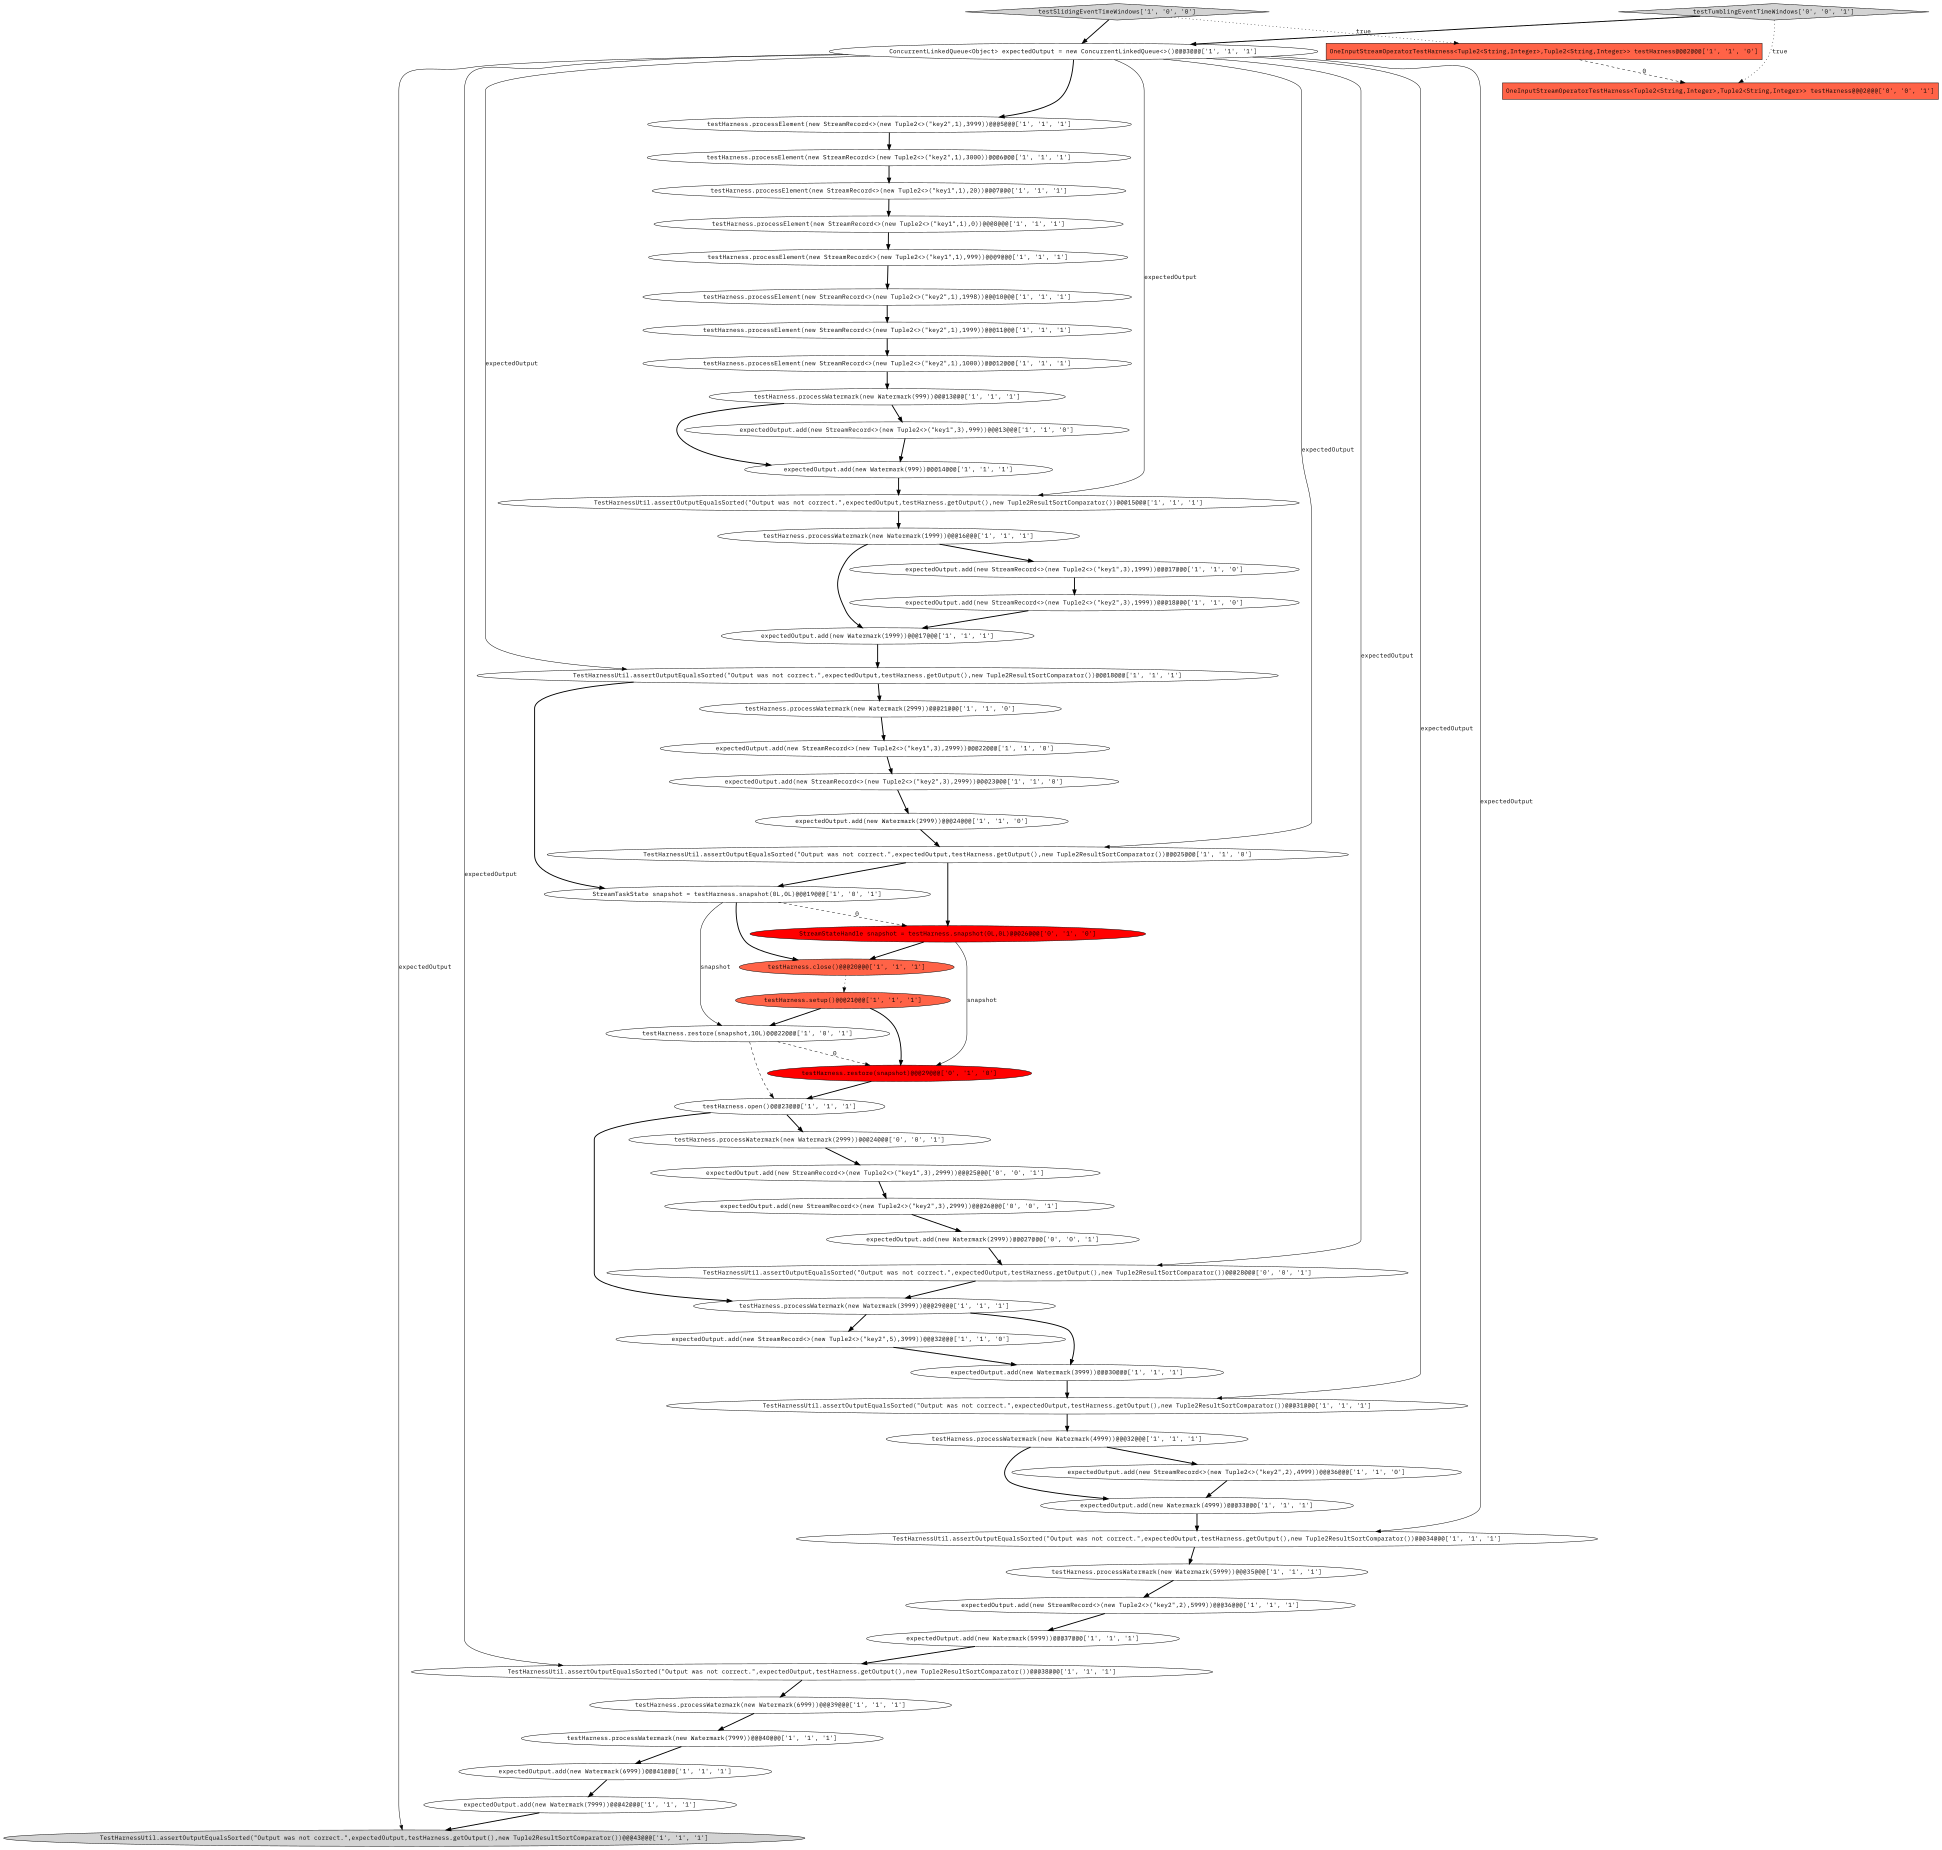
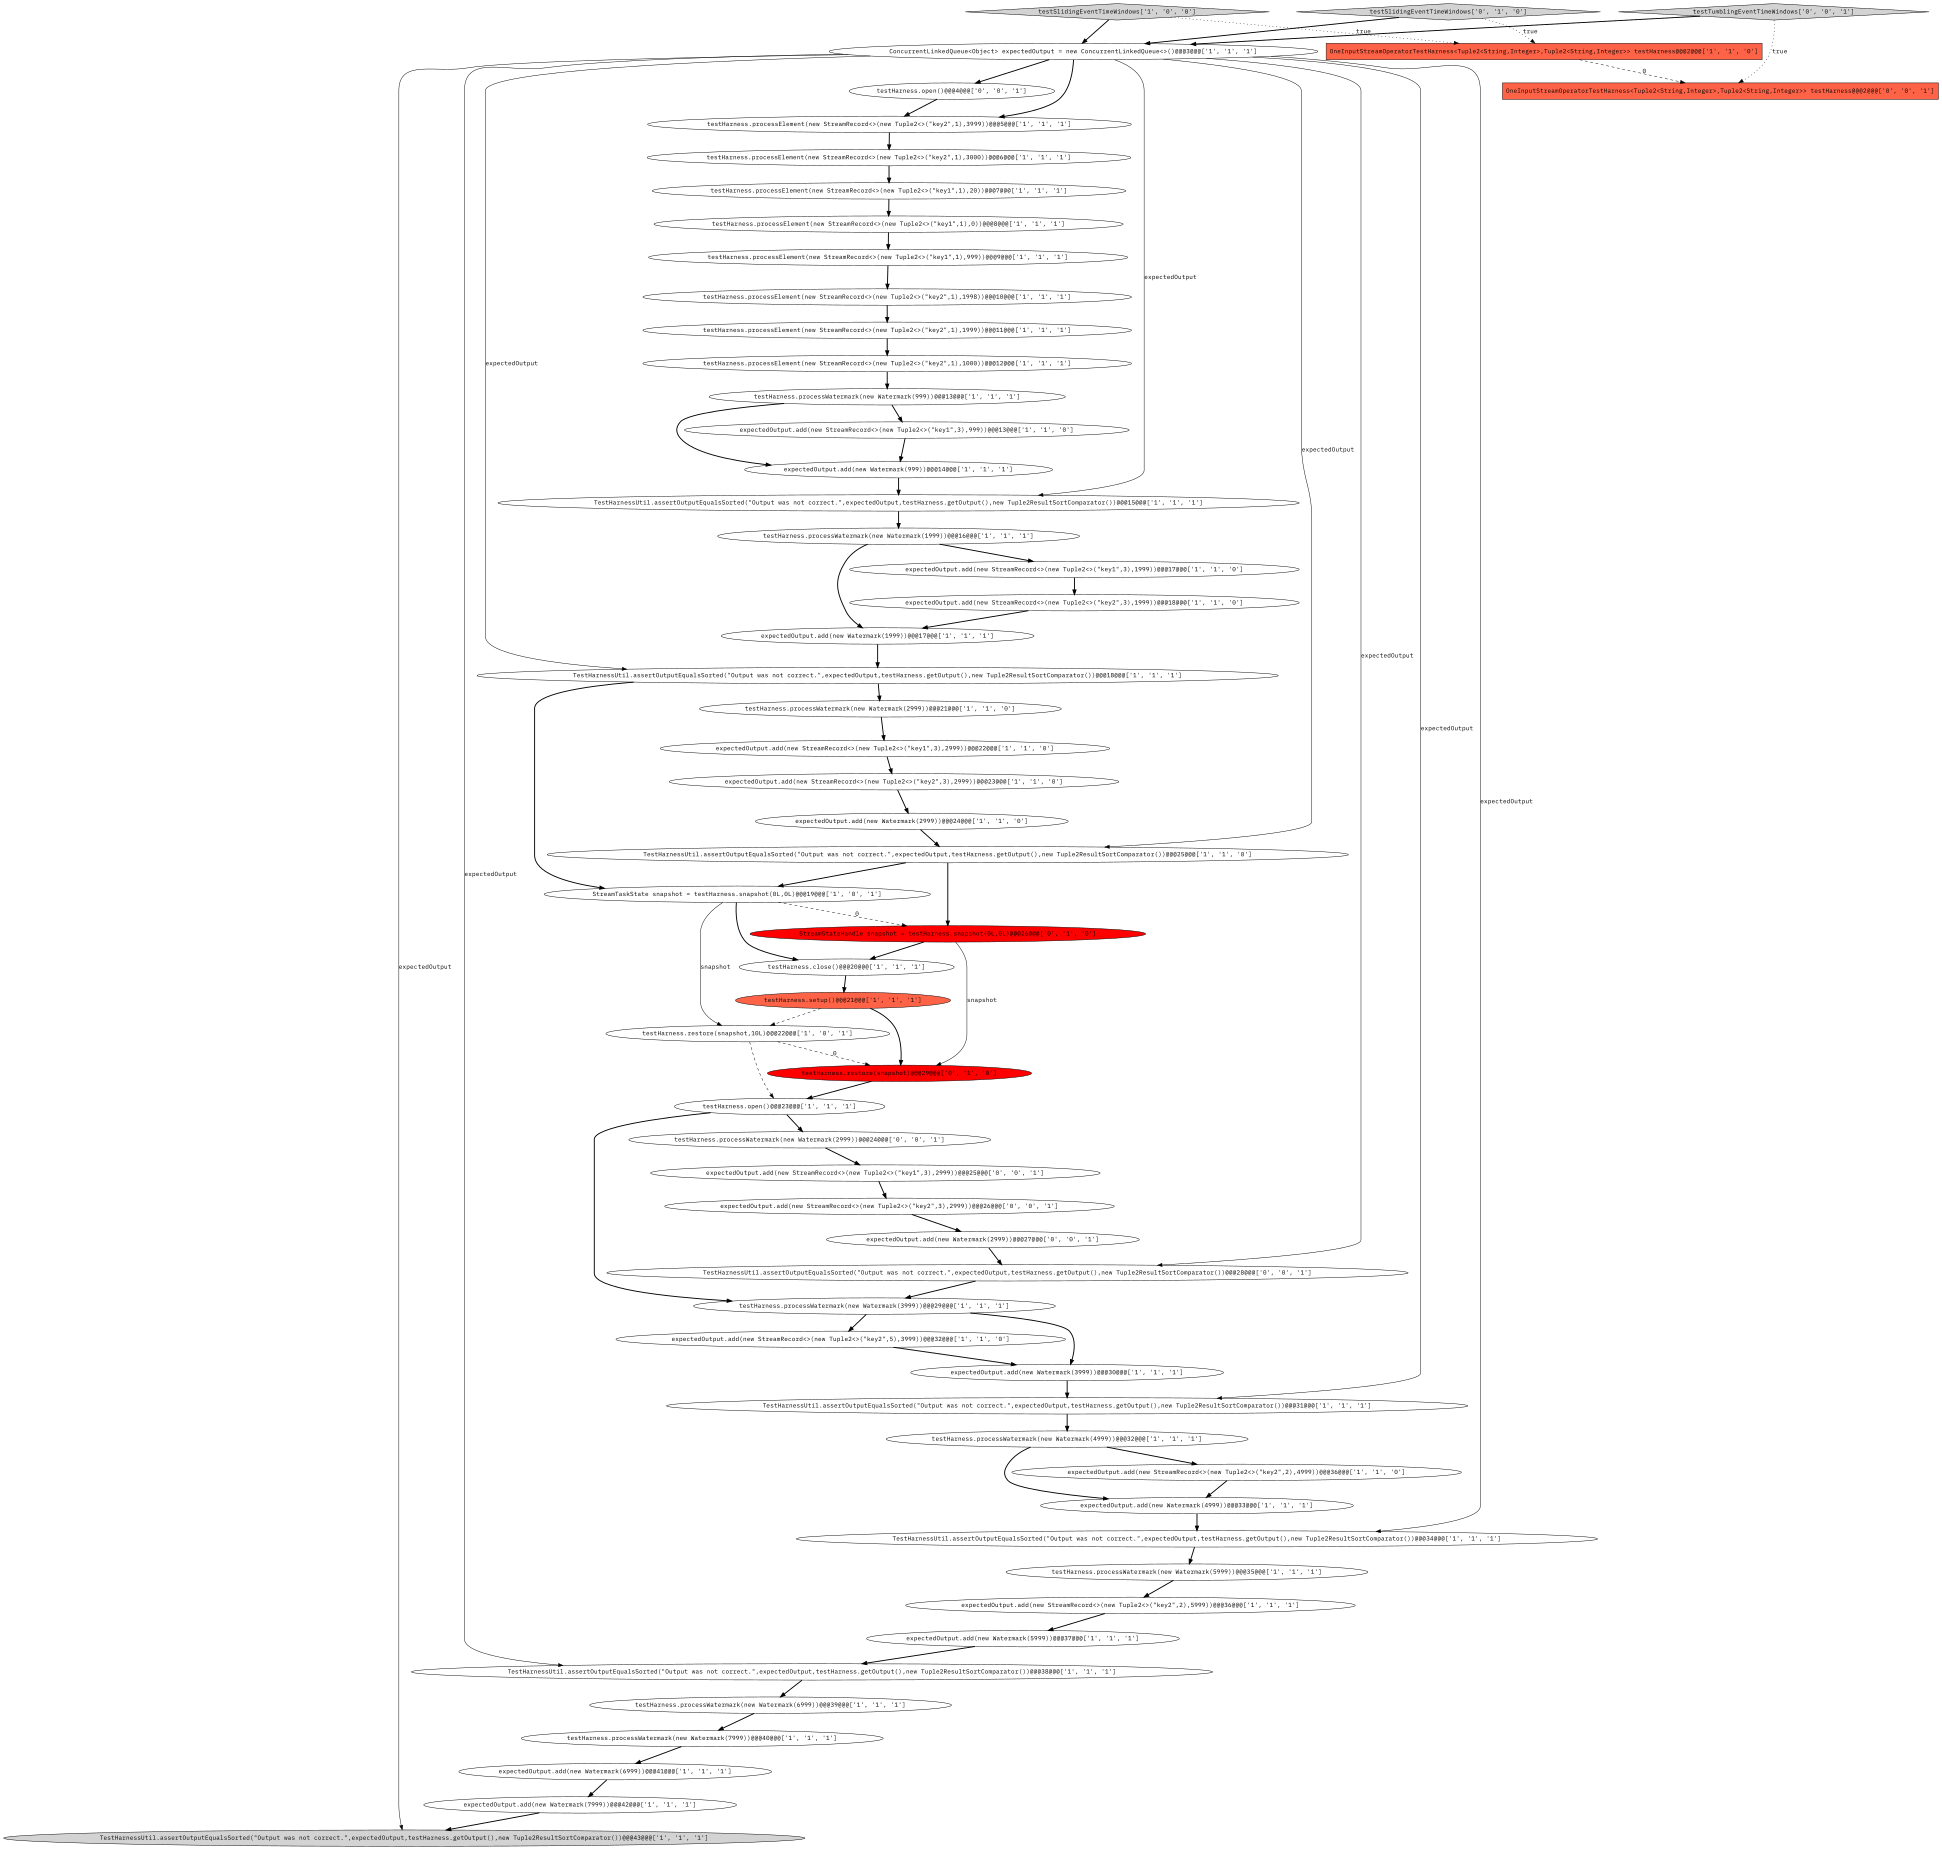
node "testSlidingEventTimeWindows['0', '1', '0']": added
node "testHarness.open()@@@4@@@['0', '0', '1']": added
node "testHarness.close()@@@20@@@['1', '1', '1']": fillcolor tomato -> white
edge "testHarness.close()@@@20@@@['1', '1', '1']" -> "testHarness.setup()@@@21@@@['1', '1', '1']": style dotted -> bold
edge "testHarness.setup()@@@21@@@['1', '1', '1']" -> "testHarness.restore(snapshot,10L)@@@22@@@['1', '0', '1']": style bold -> dashed
